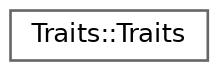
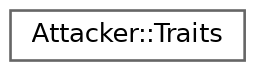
node "Traits::Traits": label "Traits::Traits" -> "Attacker::Traits"
